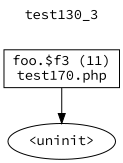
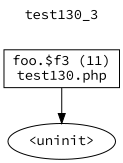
node "foo.$f3 (11) test170.php": label "foo.$f3 (11) test170.php" -> "foo.$f3 (11) test130.php"
